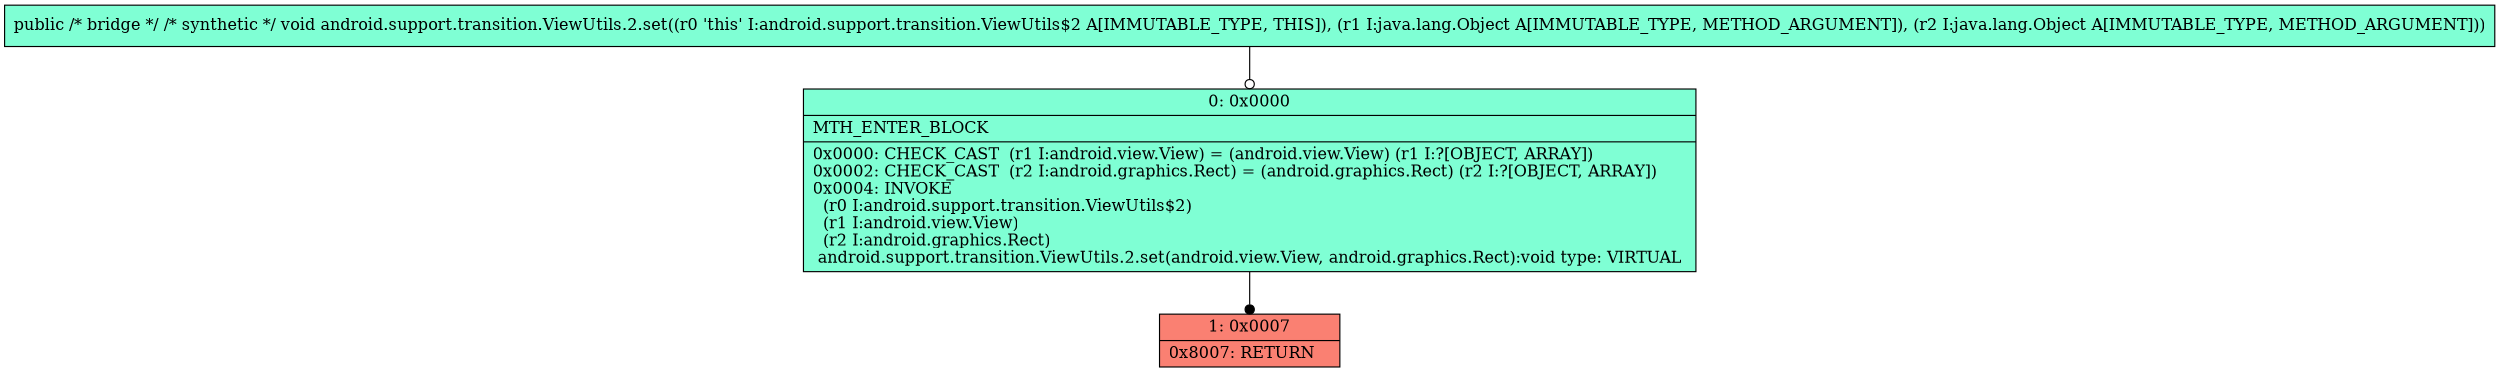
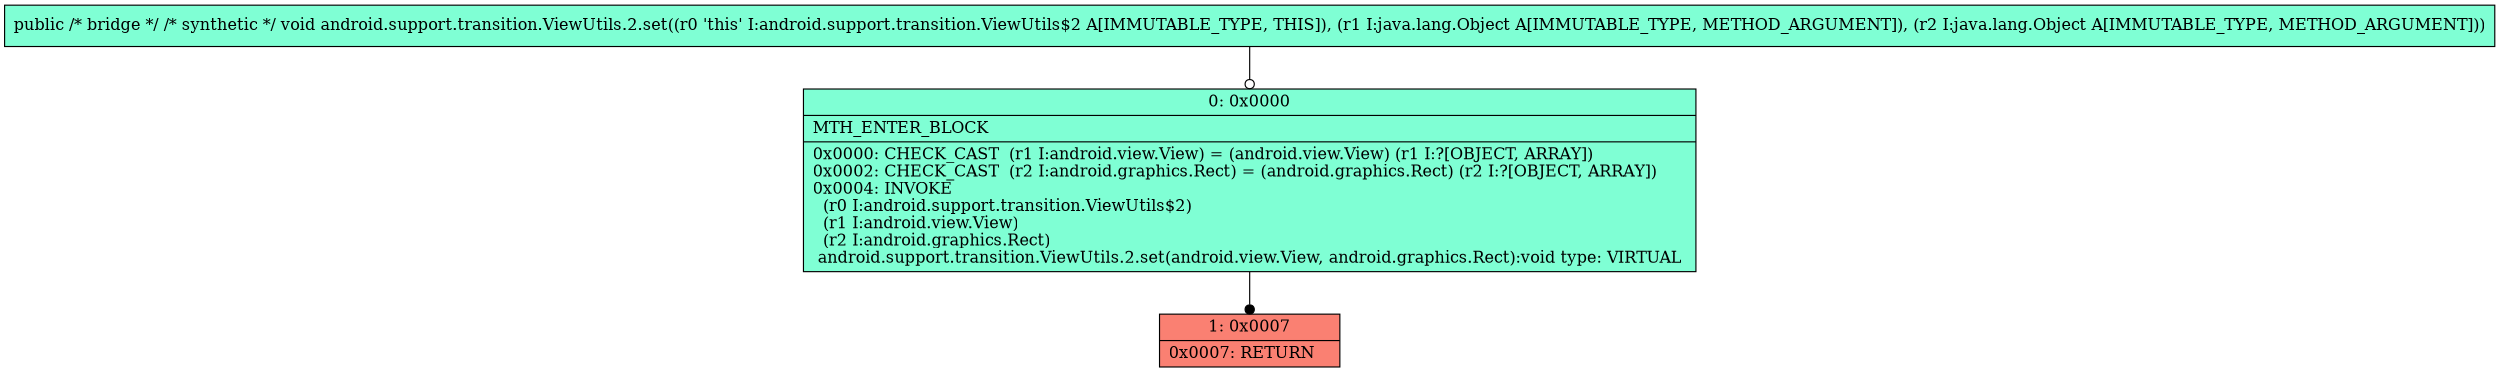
node "1: 0x0007": text "0x8007: RETURN" -> "0x0007: RETURN"
